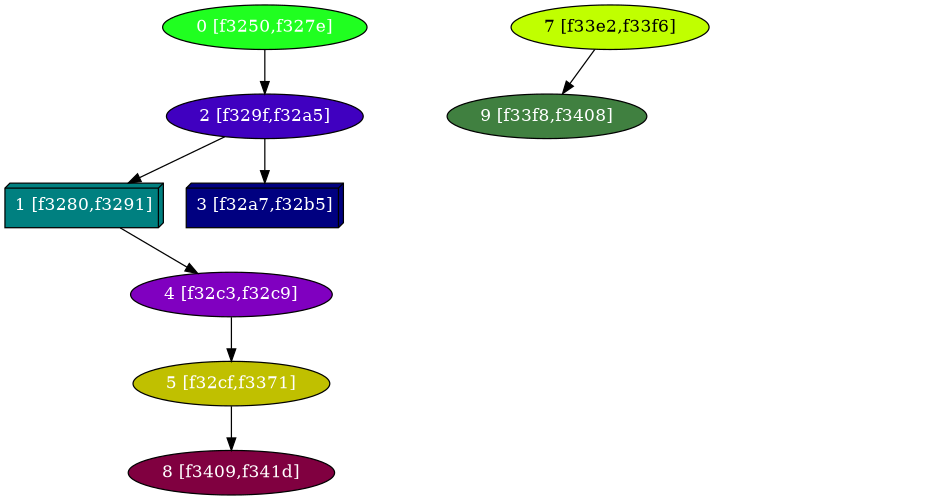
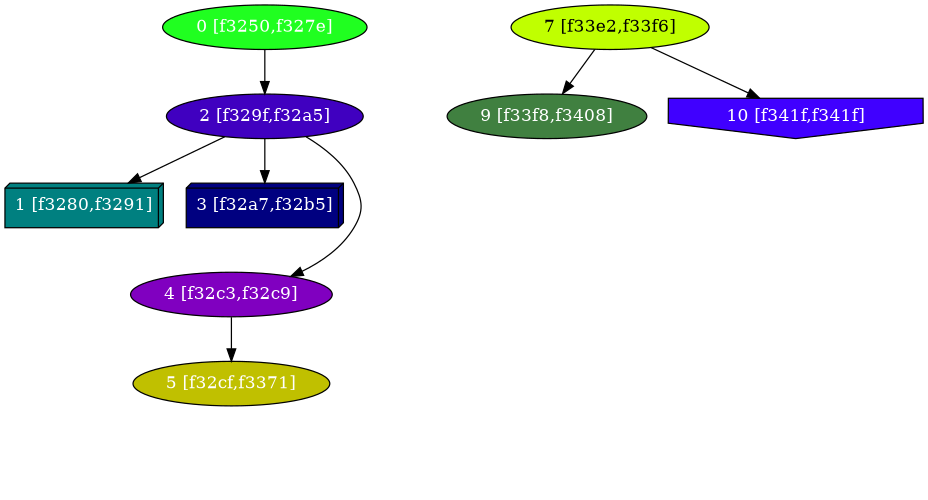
node "10 [f341f,f341f]": added
edge "1 [f3280,f3291]" -> "4 [f32c3,f32c9]": now "2 [f329f,f32a5]" -> "4 [f32c3,f32c9]"
node "8 [f3409,f341d]": removed
